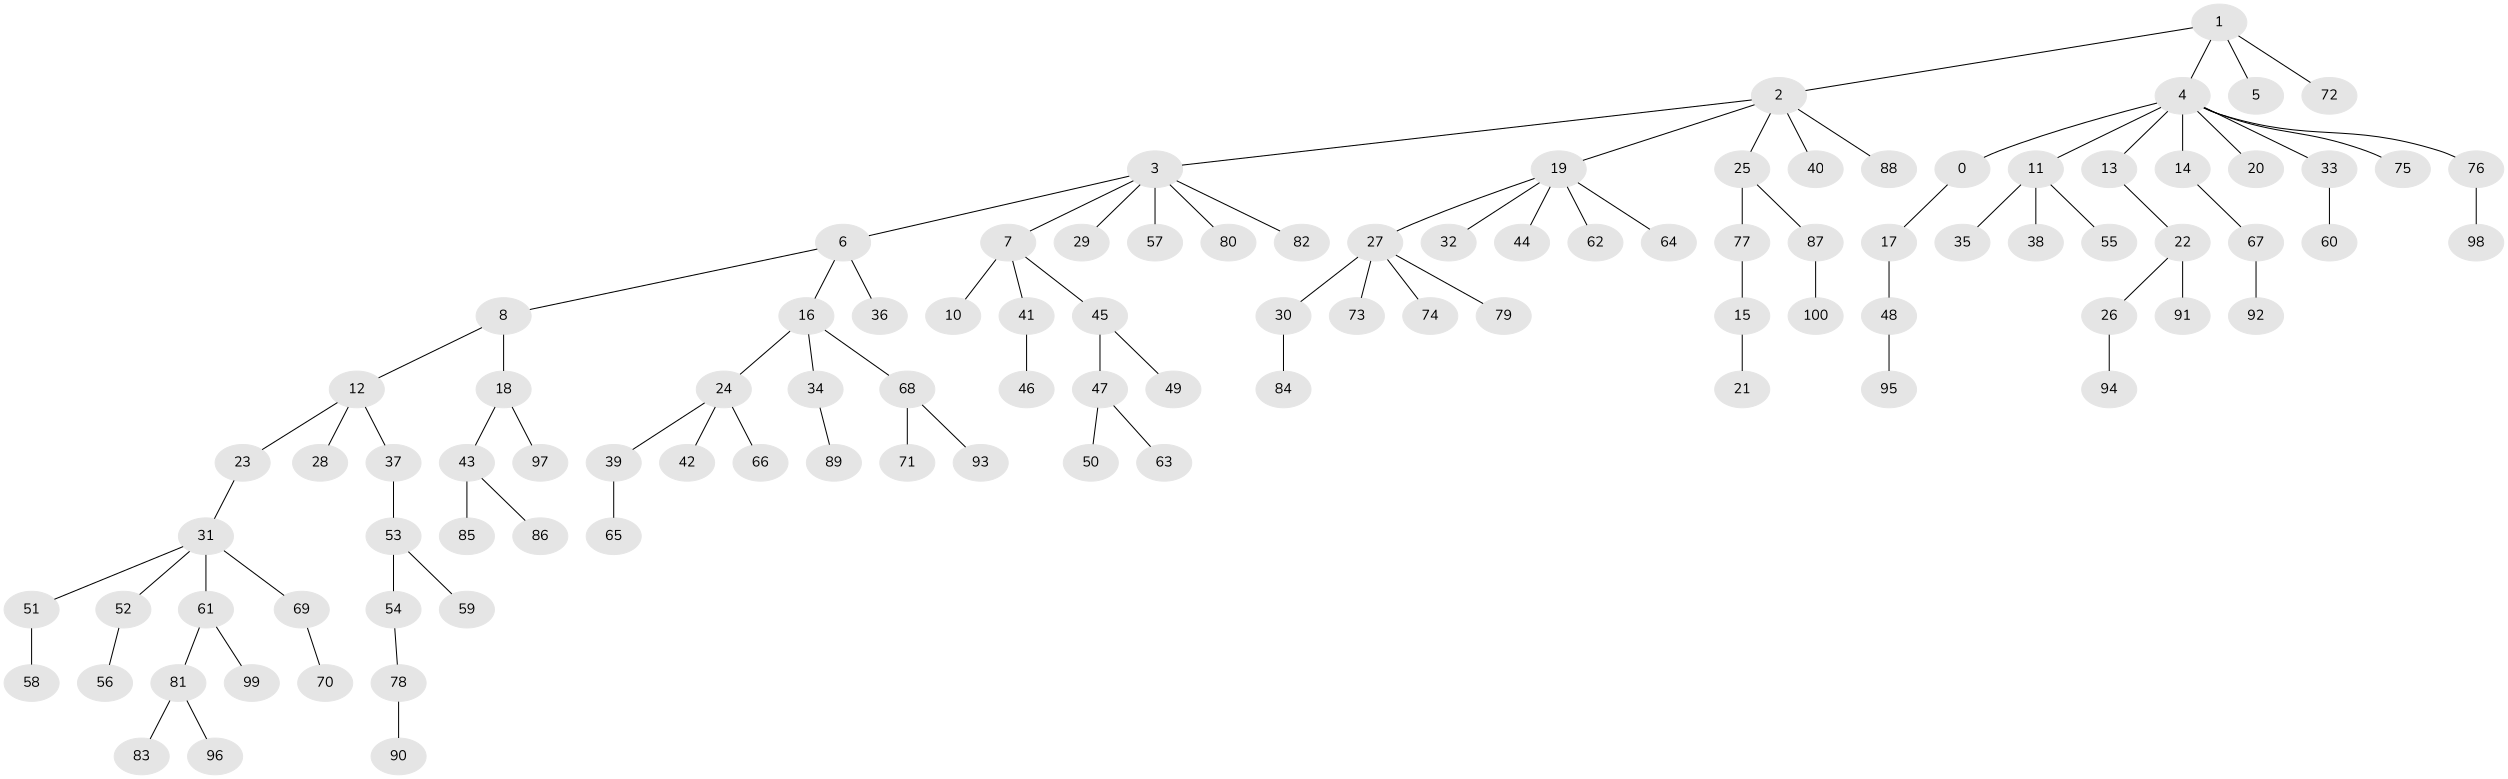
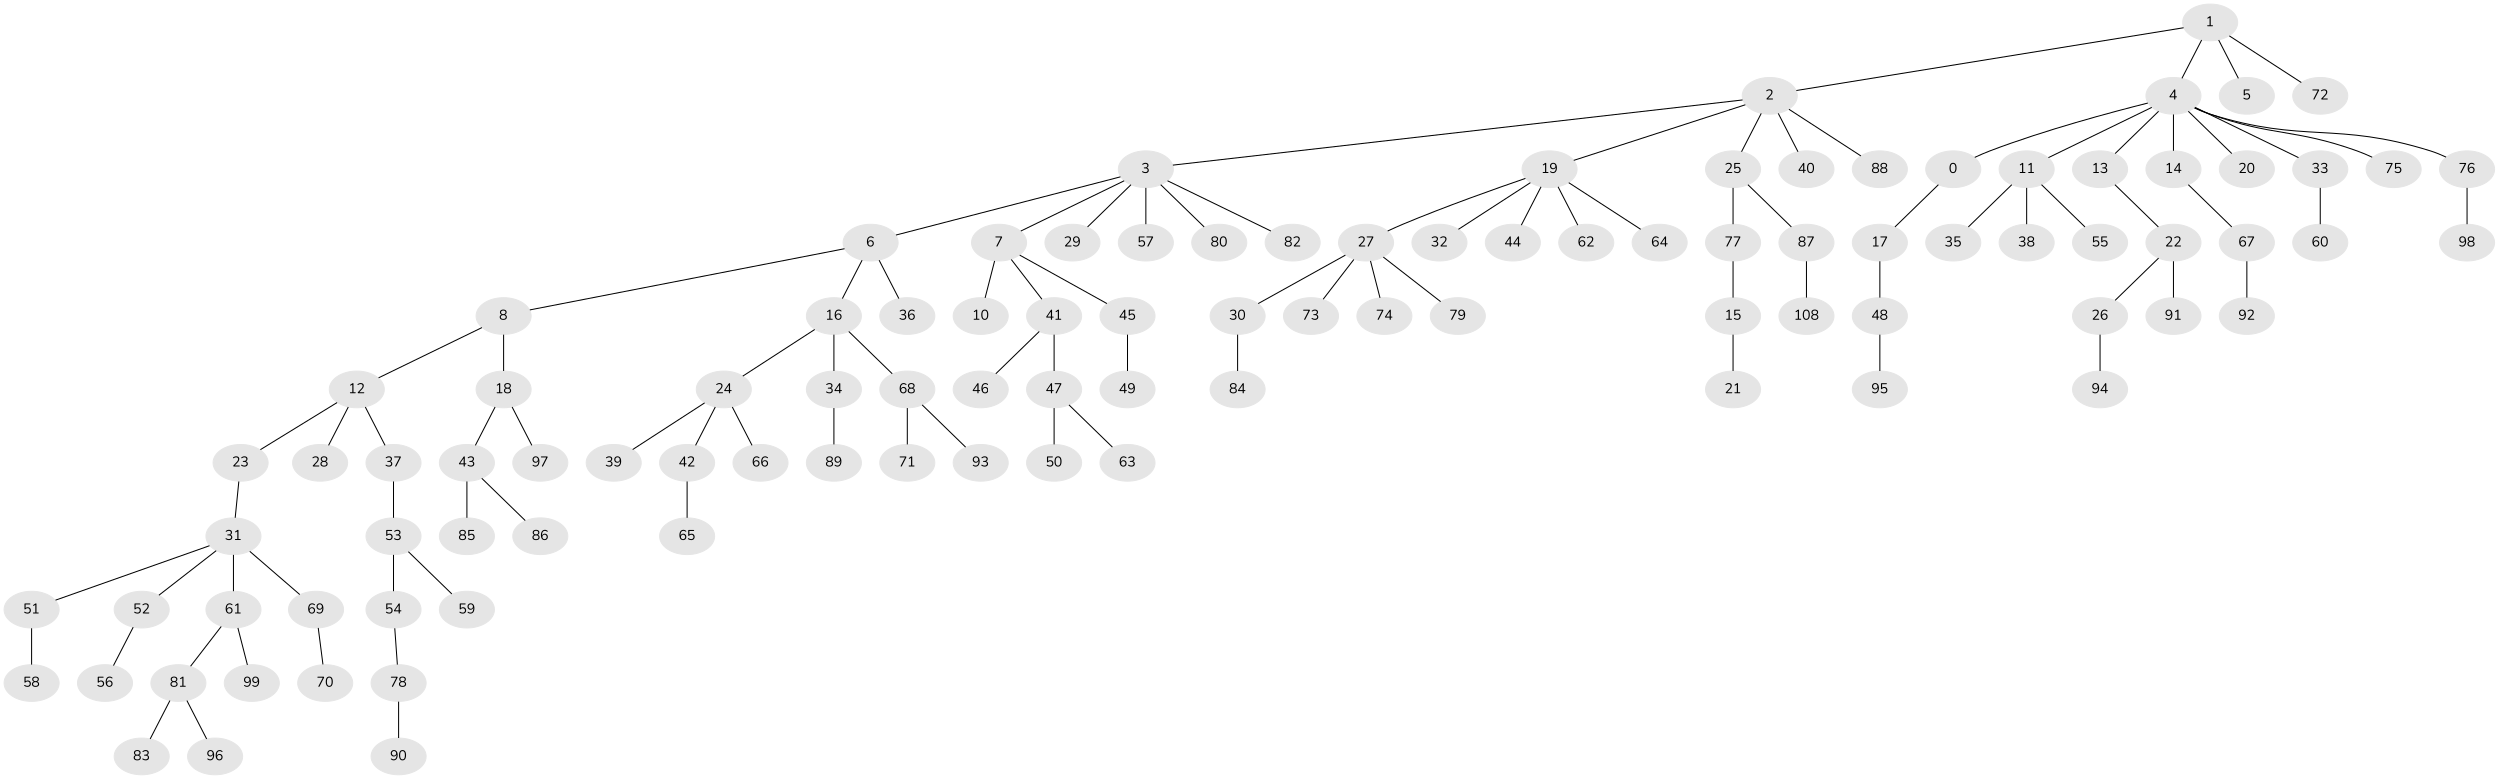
node "100": label "100" -> "108"
edge "45" -- "47": now "41" -- "47"
edge "39" -- "65": now "42" -- "65"
